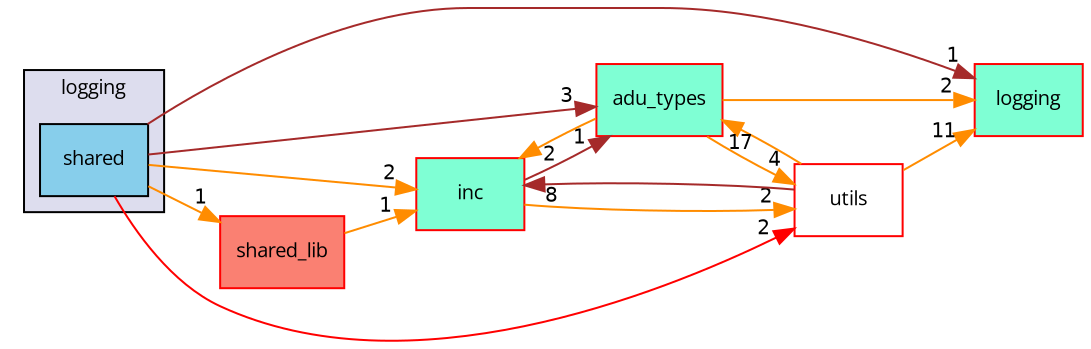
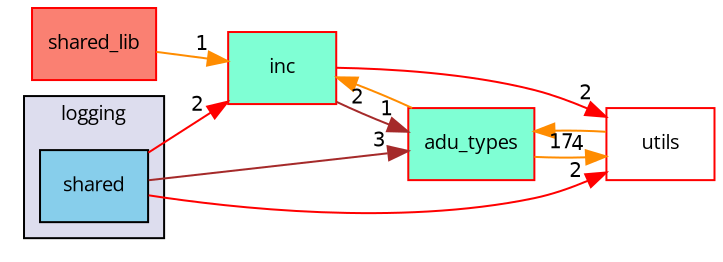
node "logging": removed
edge "shared" -> "inc": color darkorange -> red
edge "utils" -> "inc": removed
edge "shared" -> "shared_lib": removed
edge "inc" -> "utils": color darkorange -> red
